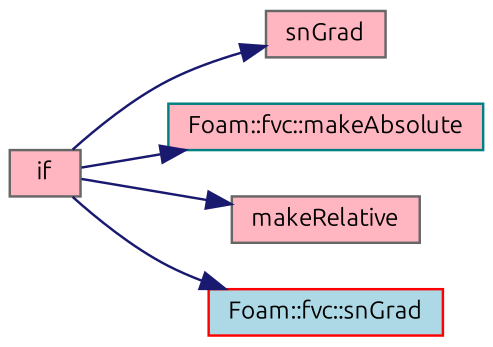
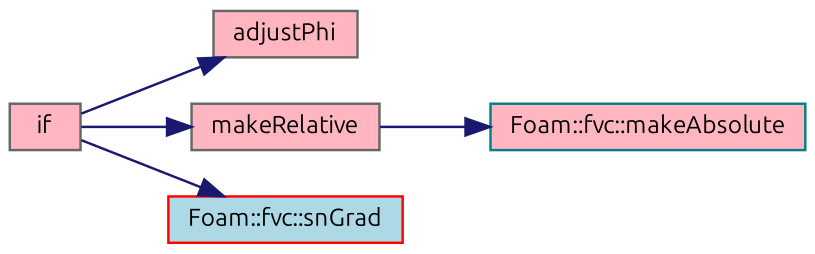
node "snGrad": label "snGrad" -> "adjustPhi"
edge "if" -> "Foam::fvc::makeAbsolute": now "makeRelative" -> "Foam::fvc::makeAbsolute"
